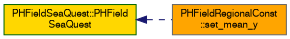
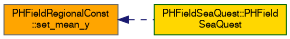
edge "PHFieldRegionalConst ::set_mean_y" -> "PHFieldSeaQuest::PHField SeaQuest": reversed
